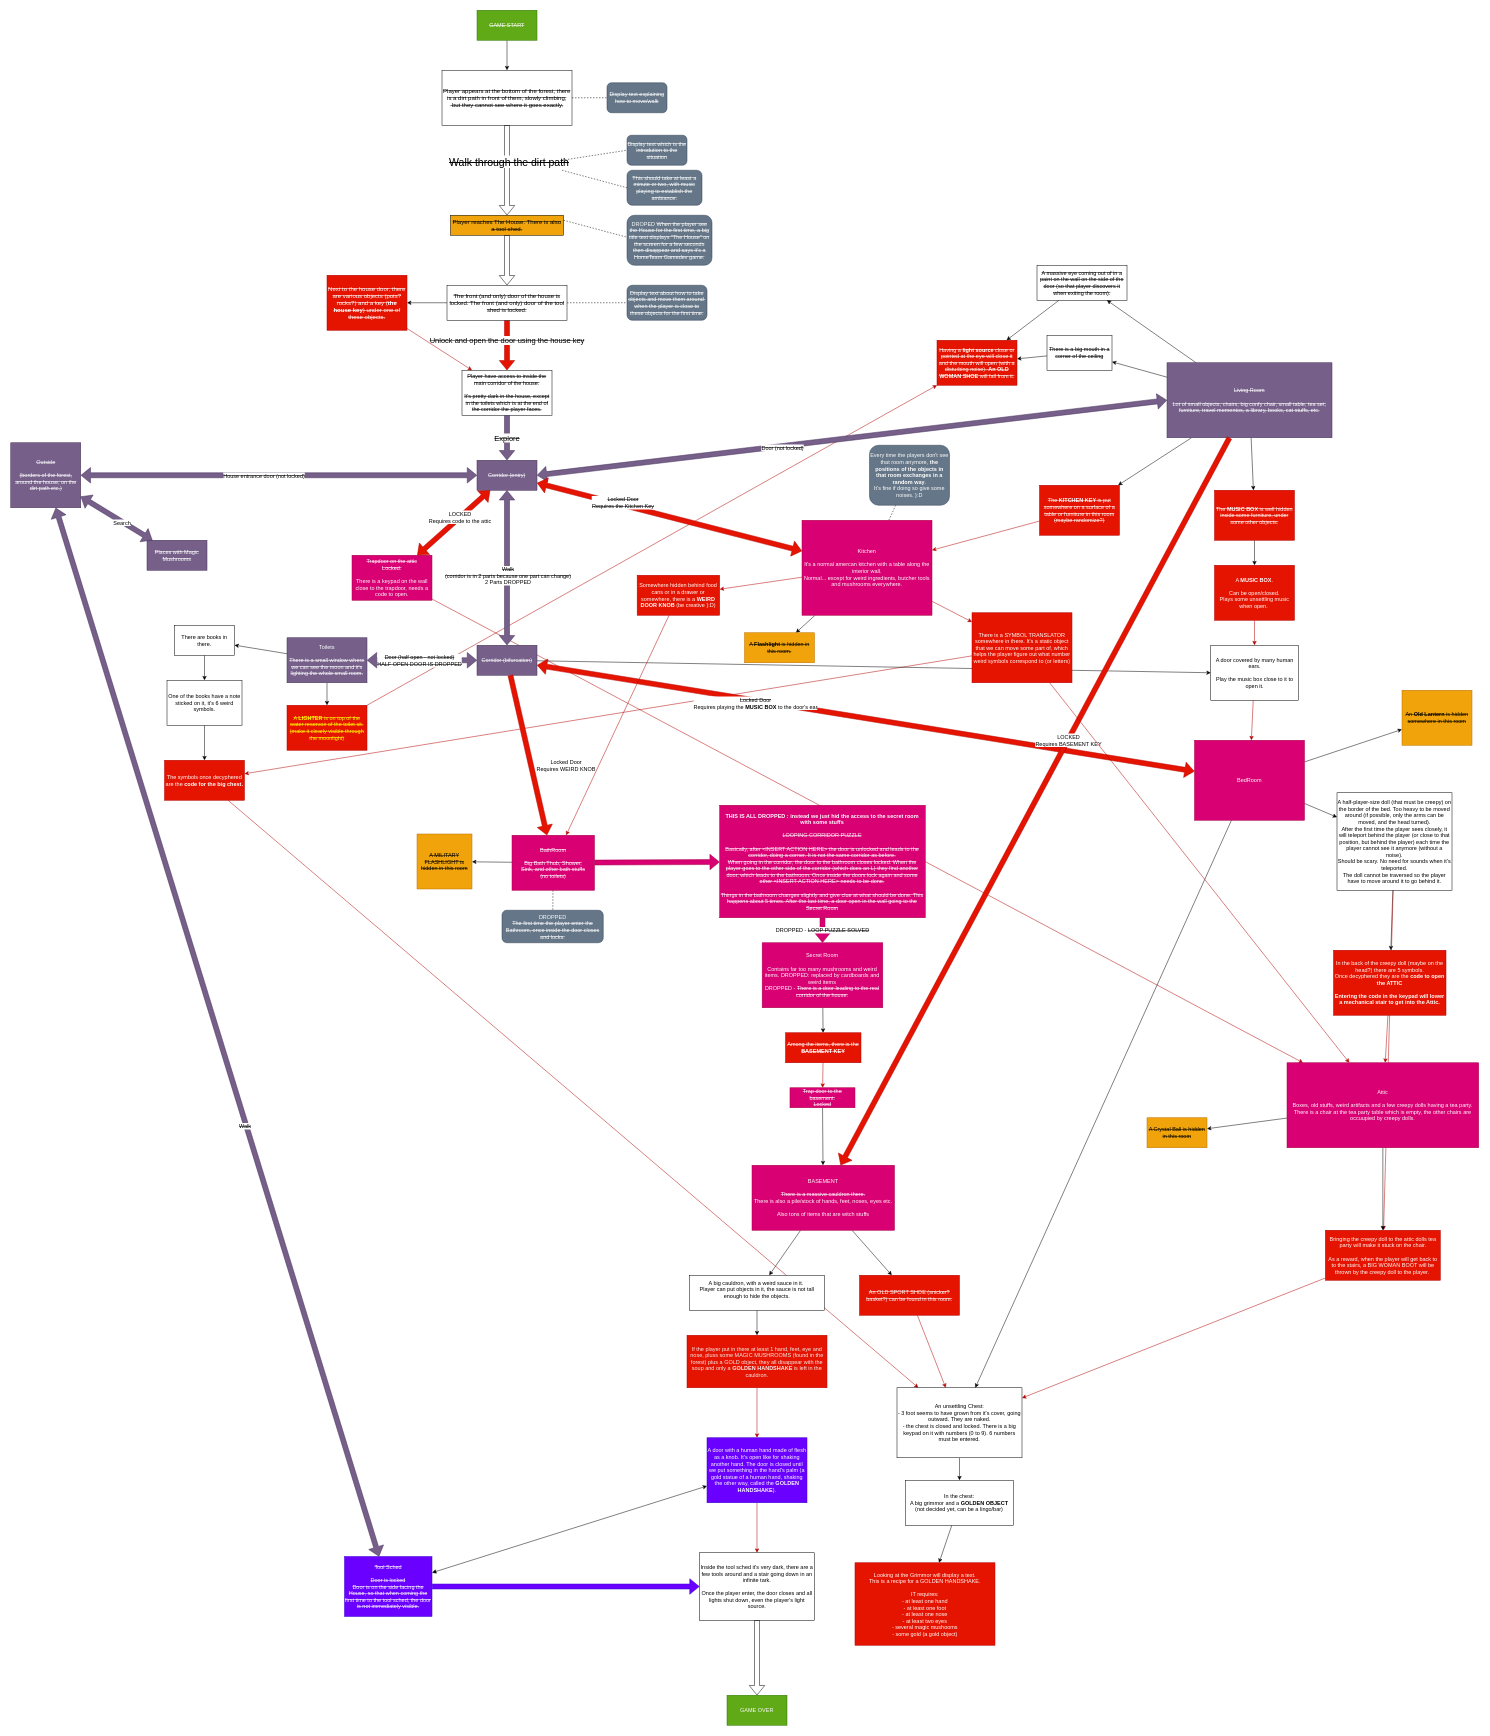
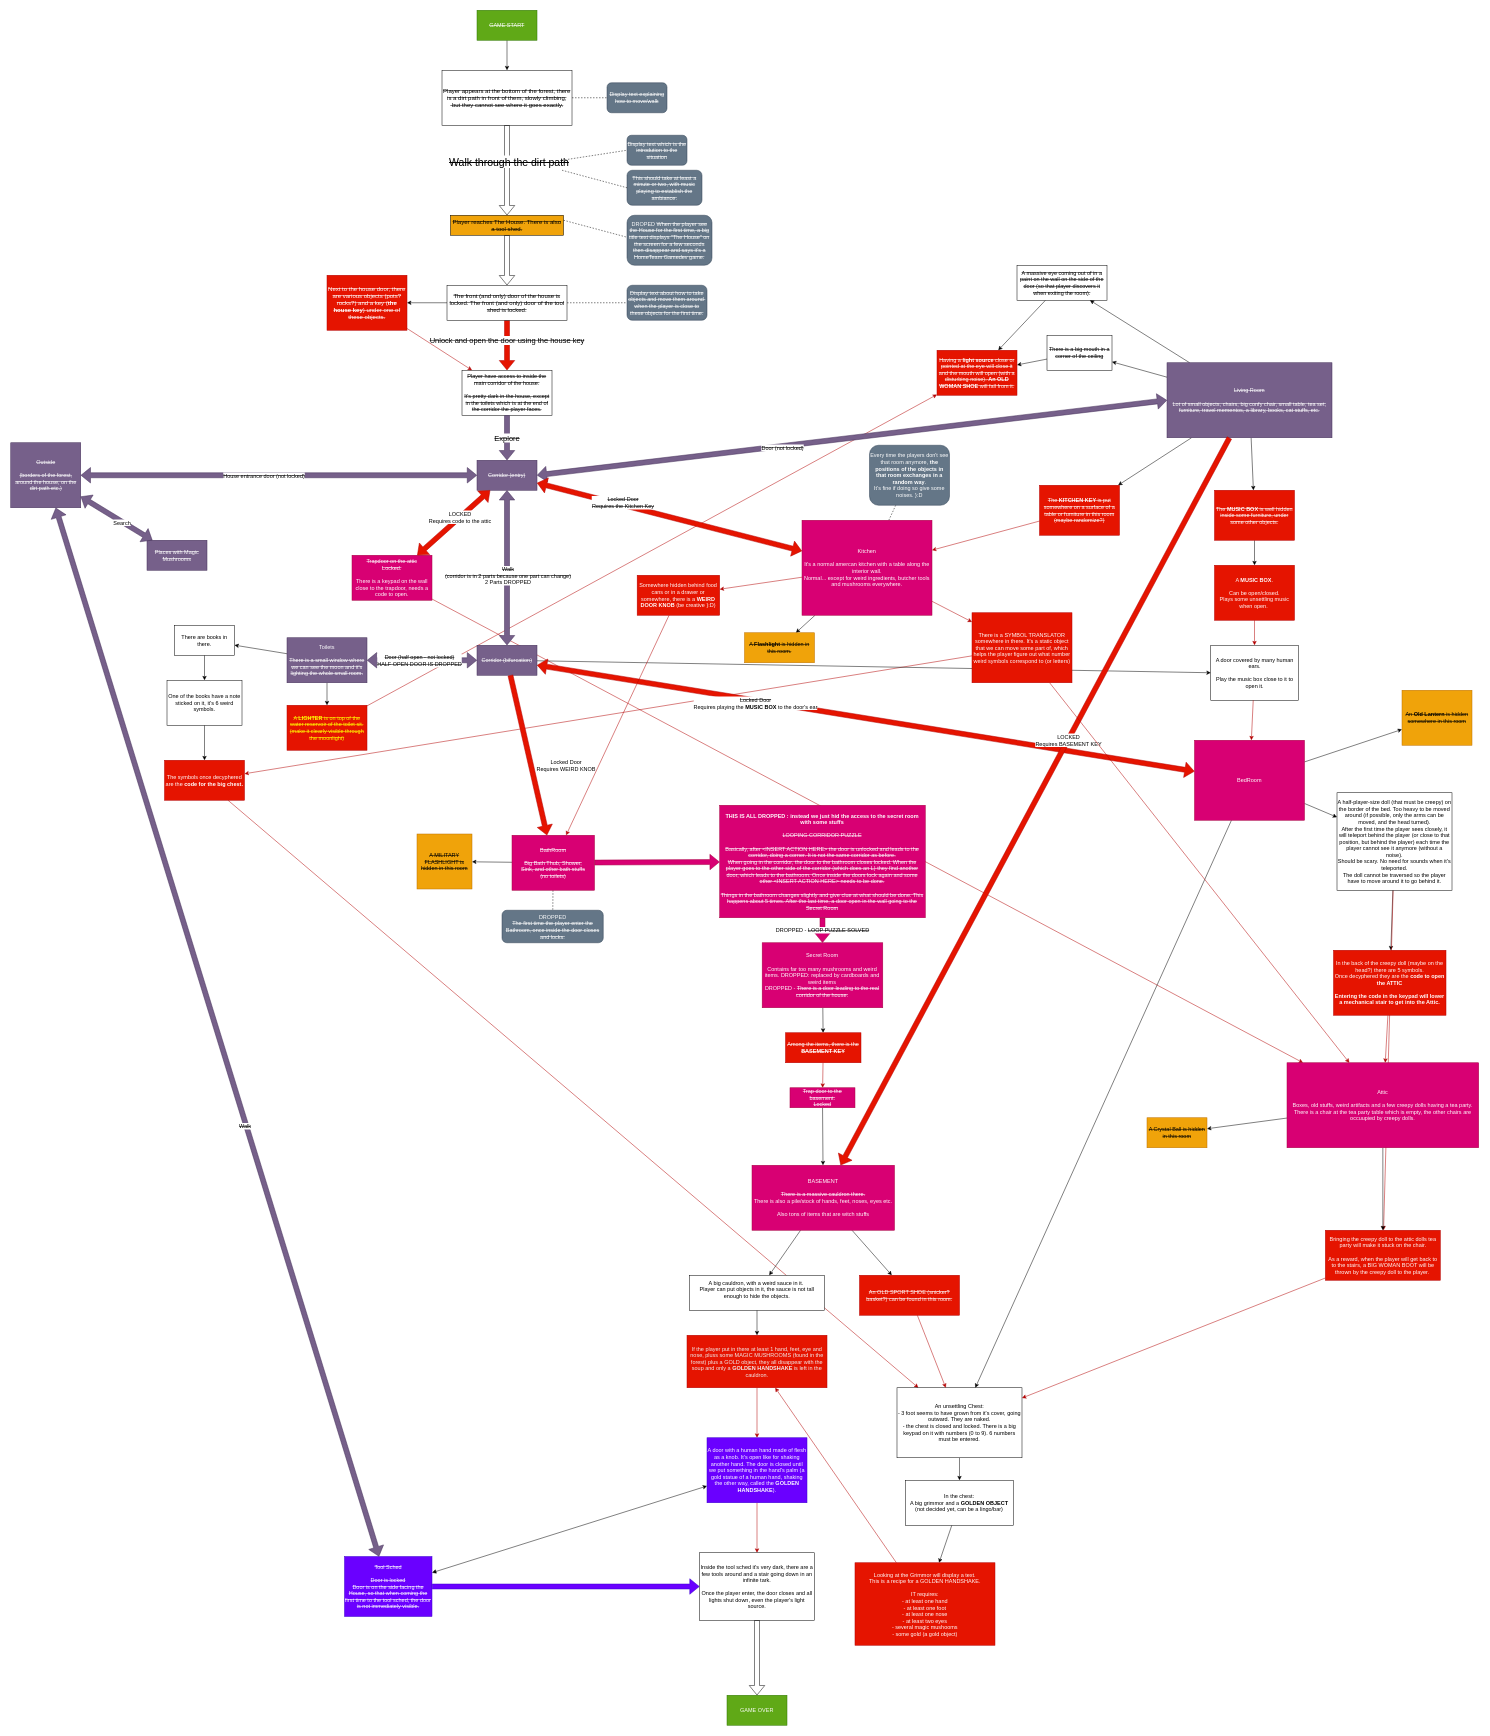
node "A massive eye coming out of in a paint on the wall on the side of the door (so that player discovers it when exiting the room).": moved (1082, 283) -> (1062, 283)
node "Having a light source close or pointed at the eye will close it and the mouth will open (with a disturbing noise). An OLD WOMAN SHOE will fall from it.": moved (977, 363) -> (977, 373)
edge "Looking at the Grimmor will display a text. This is a recipe for a GOLDEN HANDSHAKE. IT requires: - at least one hand - at least one foot - at least one nose - at least two eyes - several magic mushooms - some gold (a gold object)" -> "If the player put in there at least 1 hand, feet, eye and nose, pluss some MAGIC MUSHROOMS (found in the forest) plus a GOLD object, they all disappear with the soup and only a GOLDEN HANDSHAKE is left in the cauldron.": added
